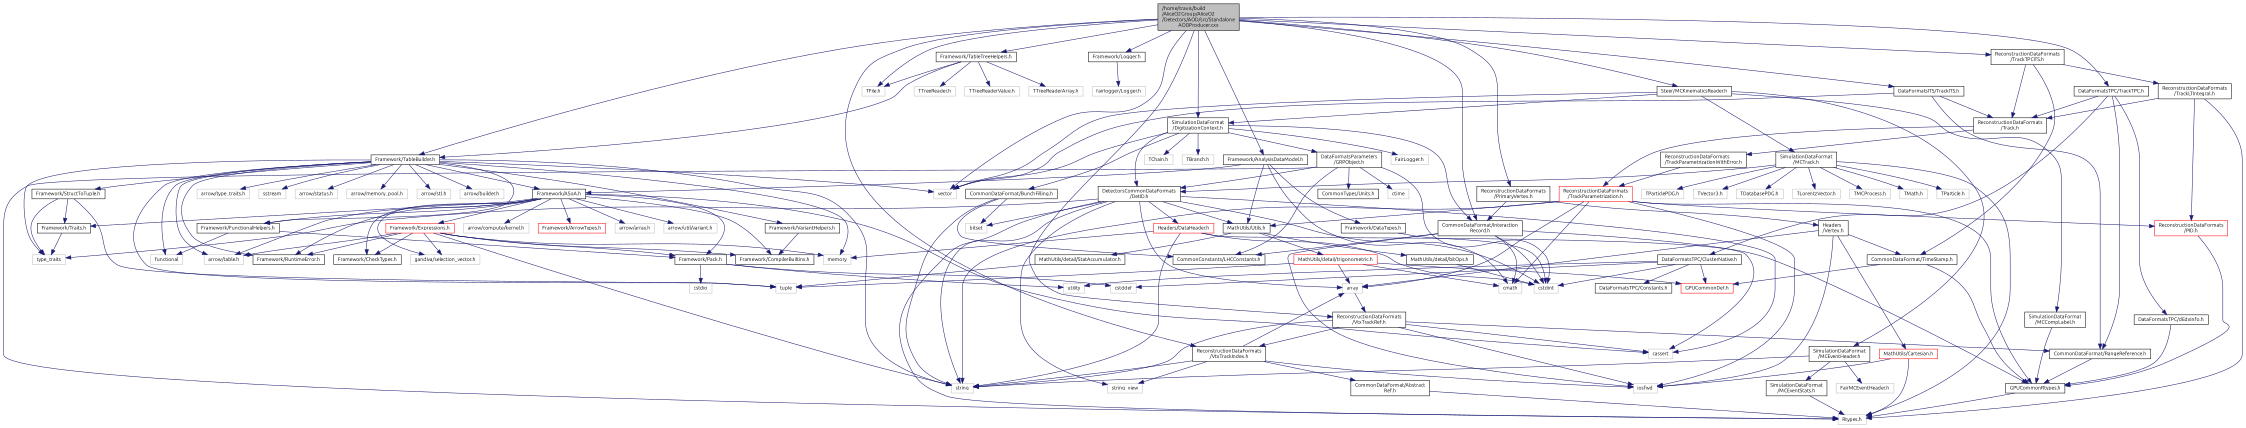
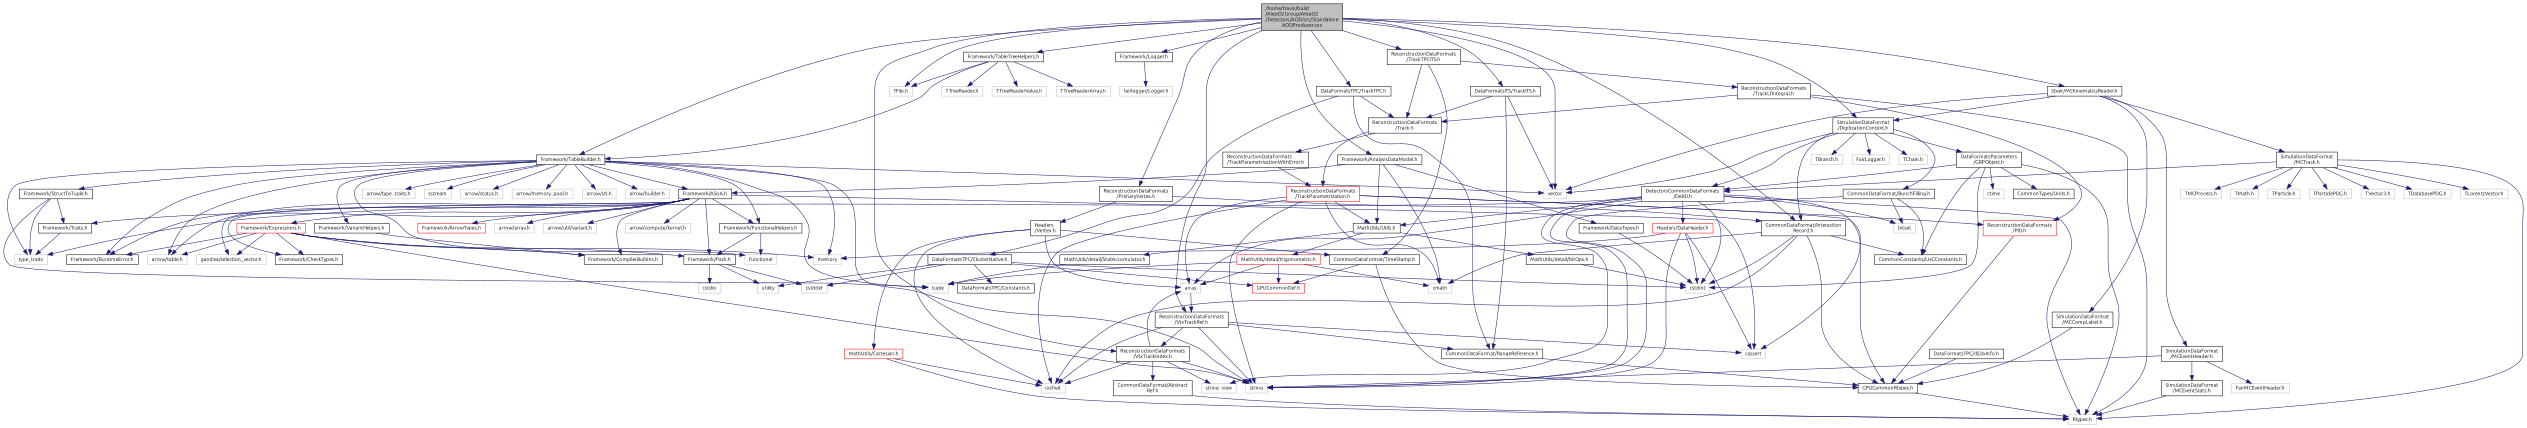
edge "DataFormatsTPC/TrackTPC.h" -> "DataFormatsTPC/dEdxInfo.h": removed
